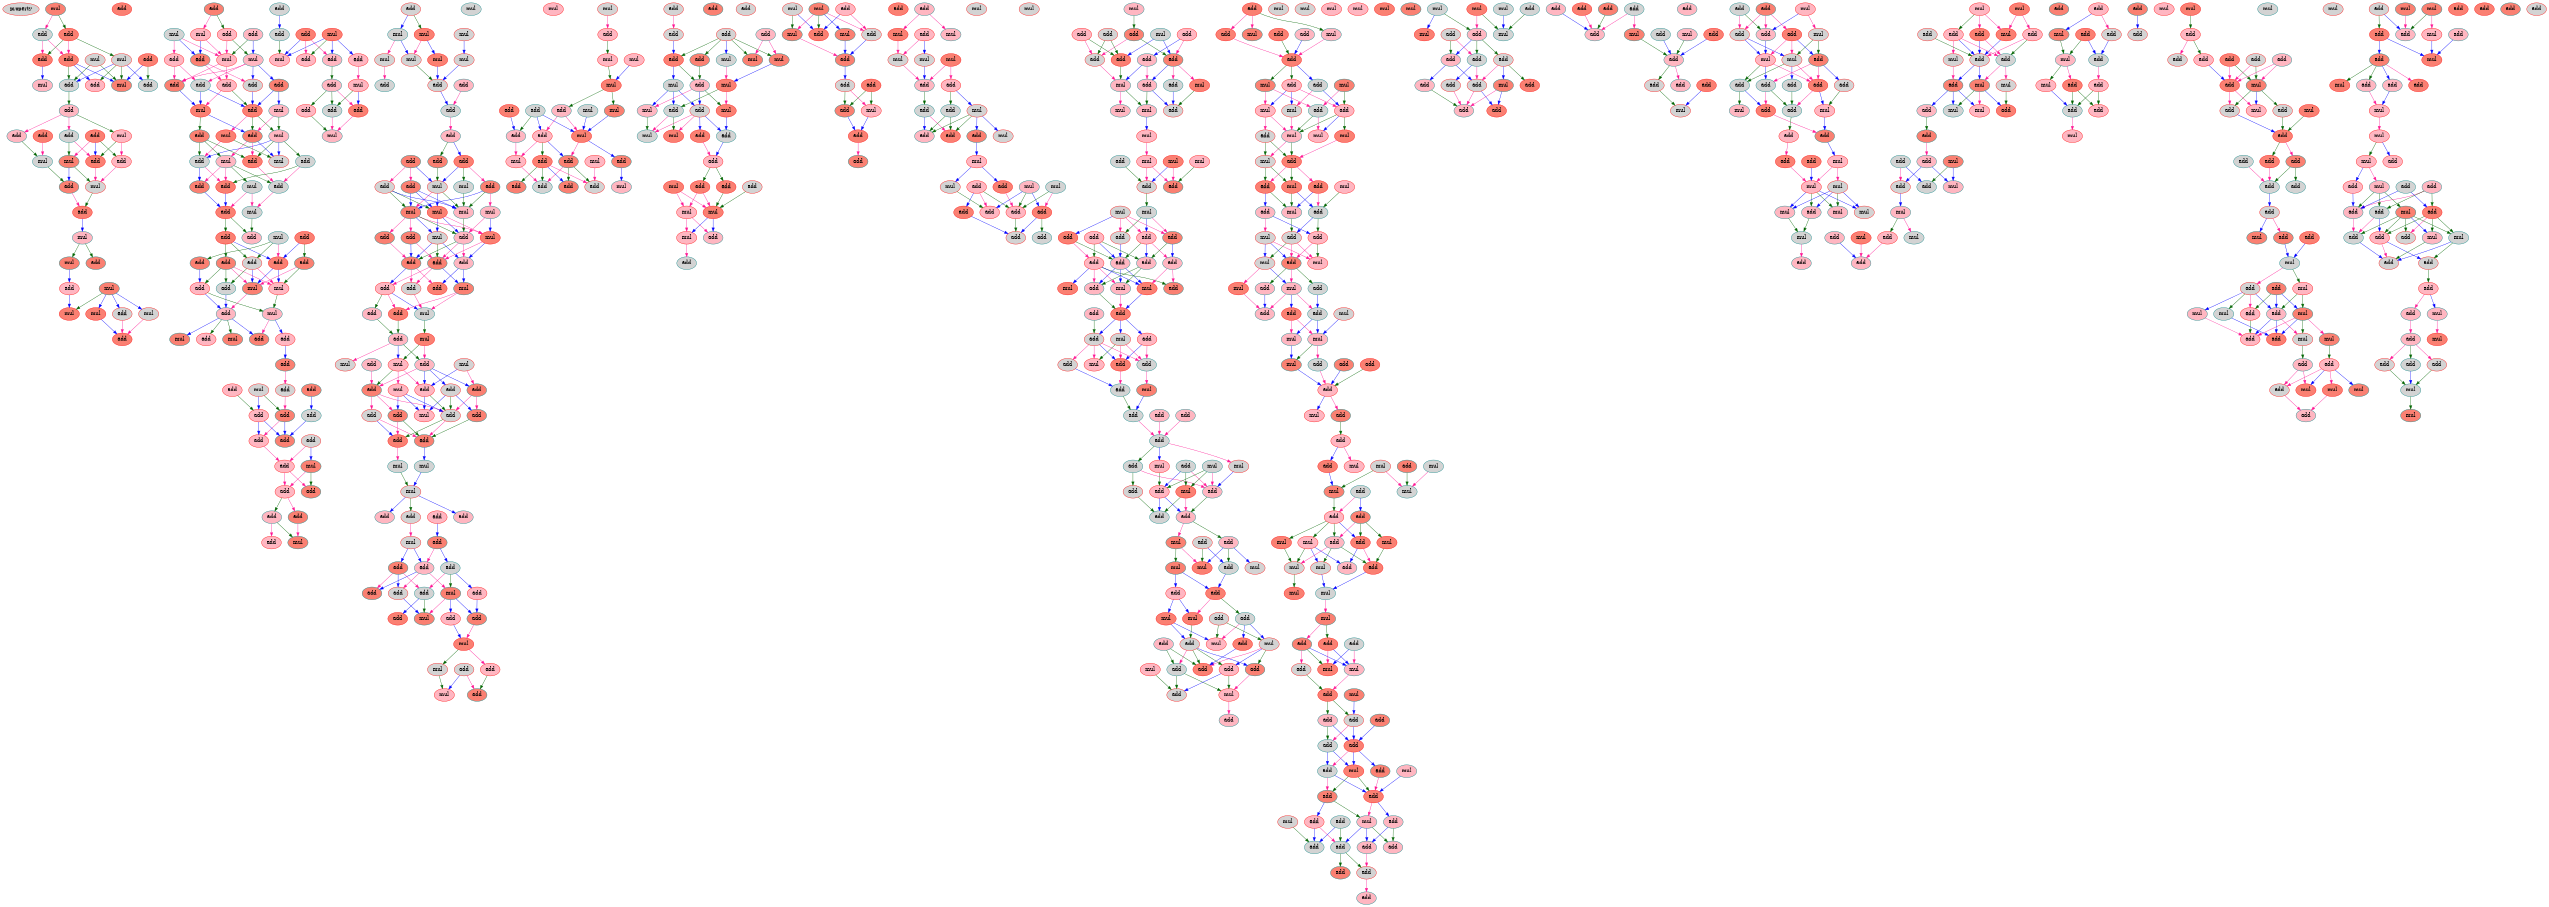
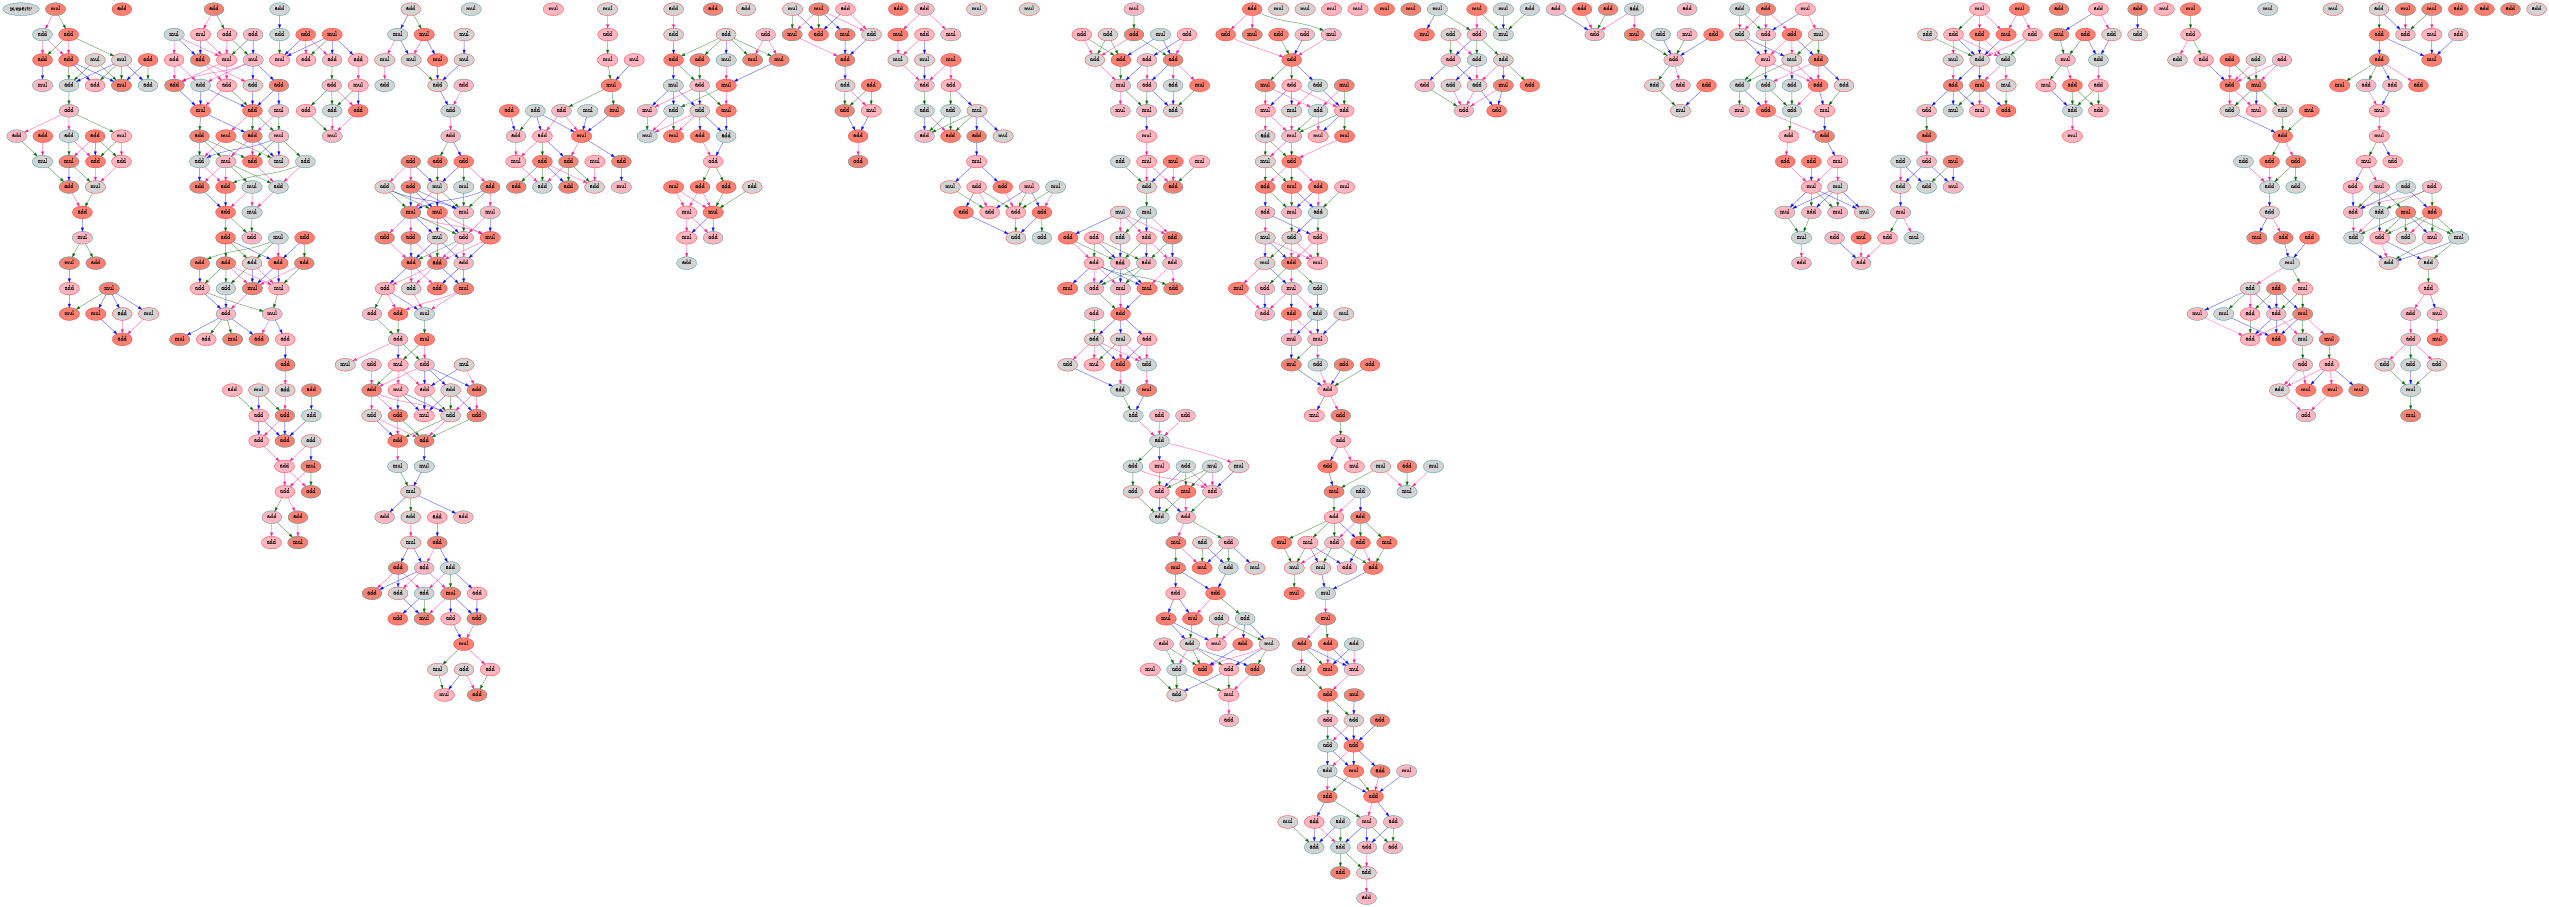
node "property": color red -> teal
